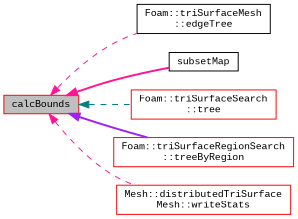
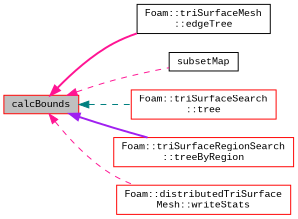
edge "Foam::triSurfaceMesh ::edgeTree" -> "calcBounds": style dashed -> bold
edge "subsetMap" -> "calcBounds": style bold -> dashed
node "Mesh::distributedTriSurface Mesh::writeStats": label "Mesh::distributedTriSurface Mesh::writeStats" -> "Foam::distributedTriSurface Mesh::writeStats"
